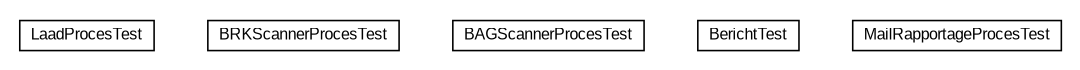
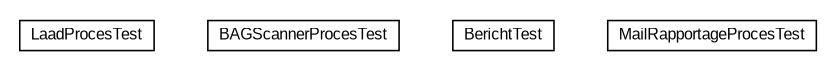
node "BRKScannerProcesTest": removed
